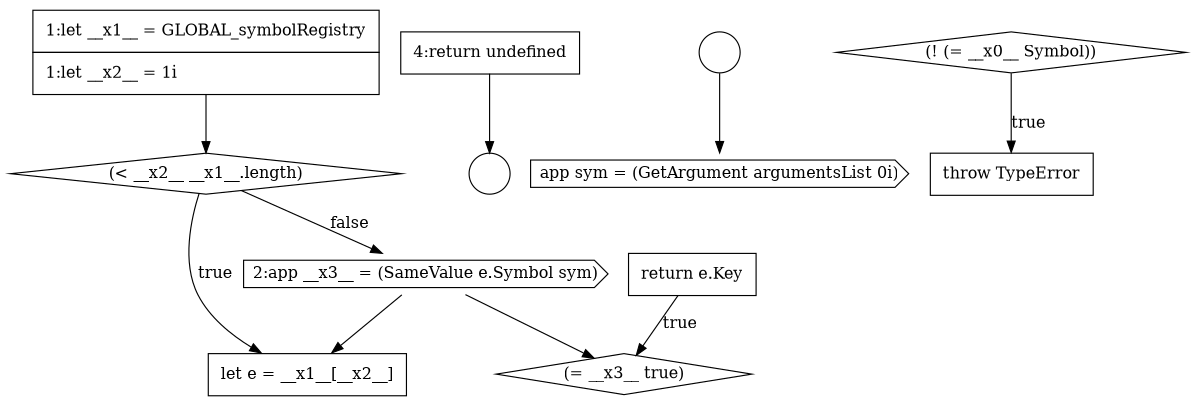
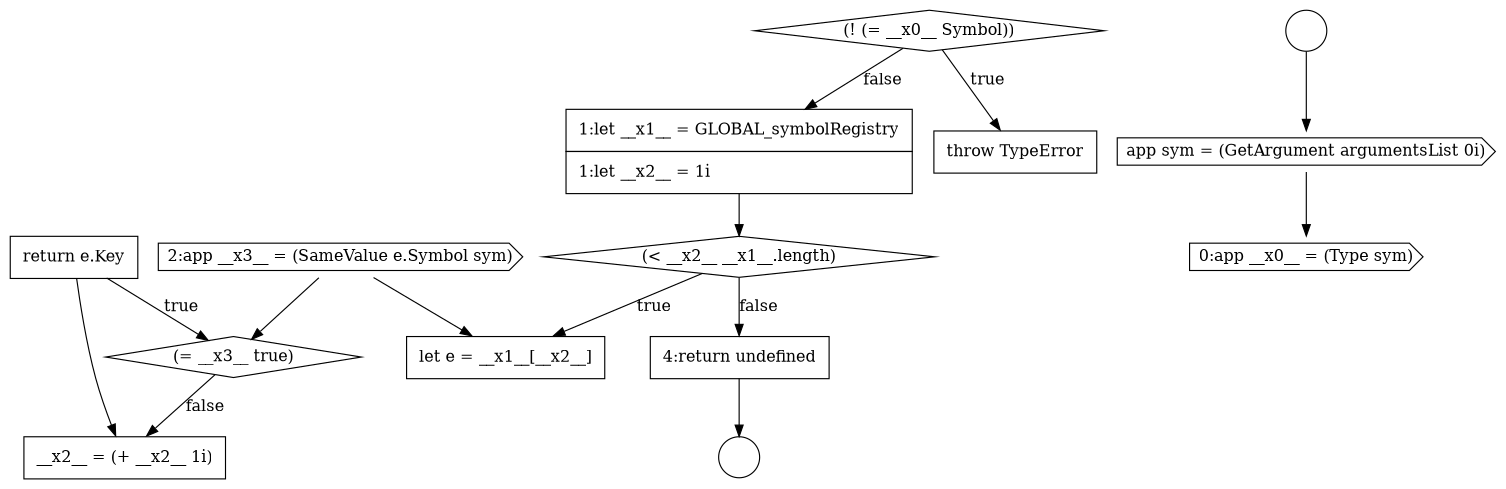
edge "(! (= __x0__ Symbol))" -> "1:let __x1__ = GLOBAL_symbolRegistry": added, label "false"
edge "(< __x2__ __x1__.length)" -> "2:app __x3__ = (SameValue e.Symbol sym)": now "(< __x2__ __x1__.length)" -> "4:return undefined"
node "0:app __x0__ = (Type sym)": added
node "__x2__ = (+ __x2__ 1i)": added
